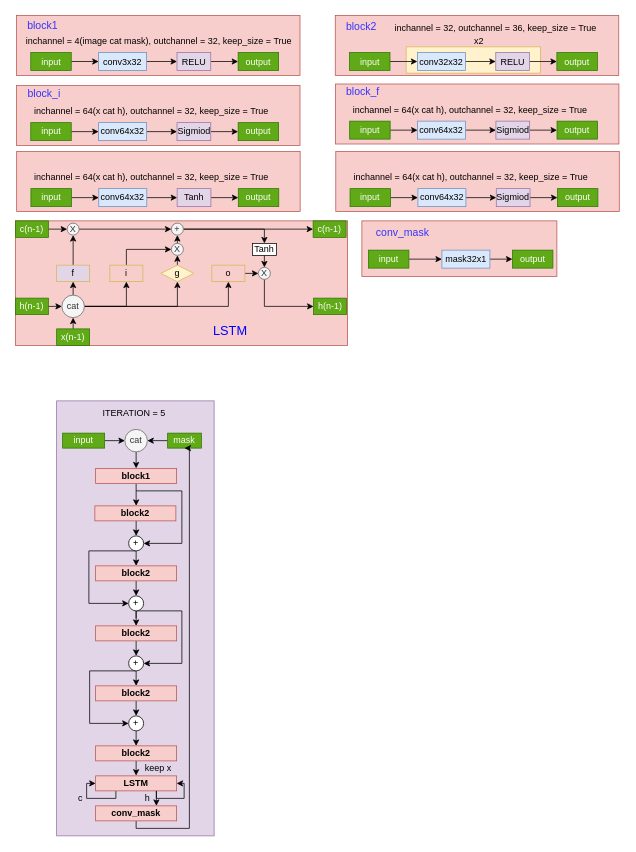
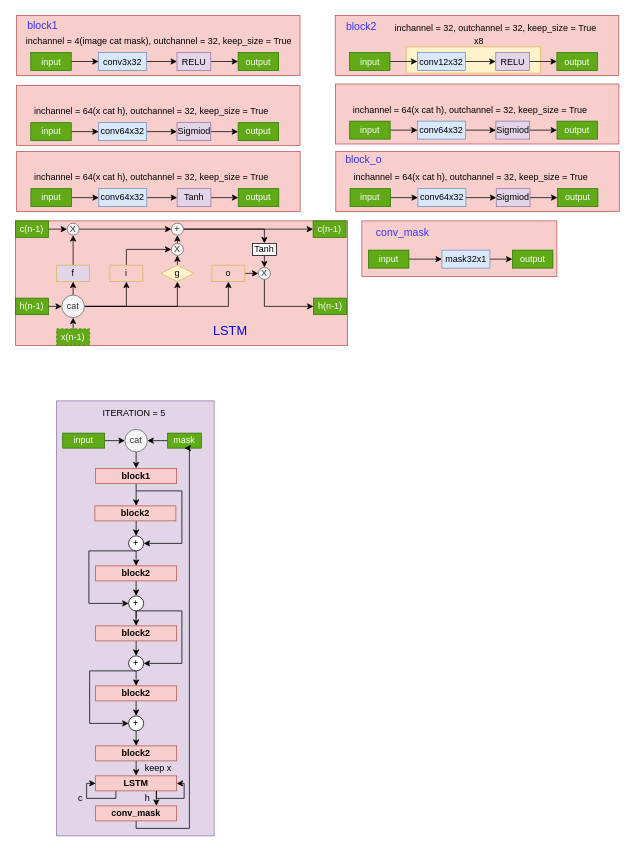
node "inchannel = 32, outchannel = 36, keep_size = True": label "inchannel = 32, outchannel = 36, keep_size = True" -> "inchannel = 32, outchannel = 32, keep_size = True"
node "x2": label "x2" -> "x8"
node "conv32x32": label "conv32x32" -> "conv12x32"
node "block_f": removed
node "block_i": removed
node "block_o": added
node "x(n-1)": style solid -> dashed
